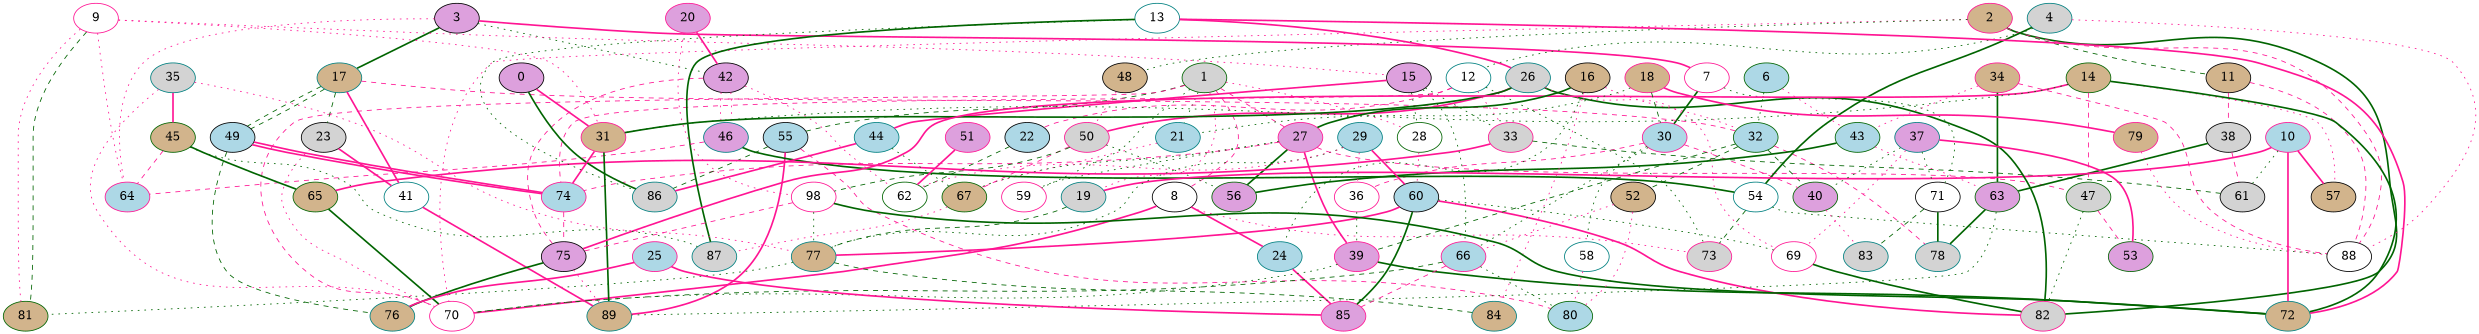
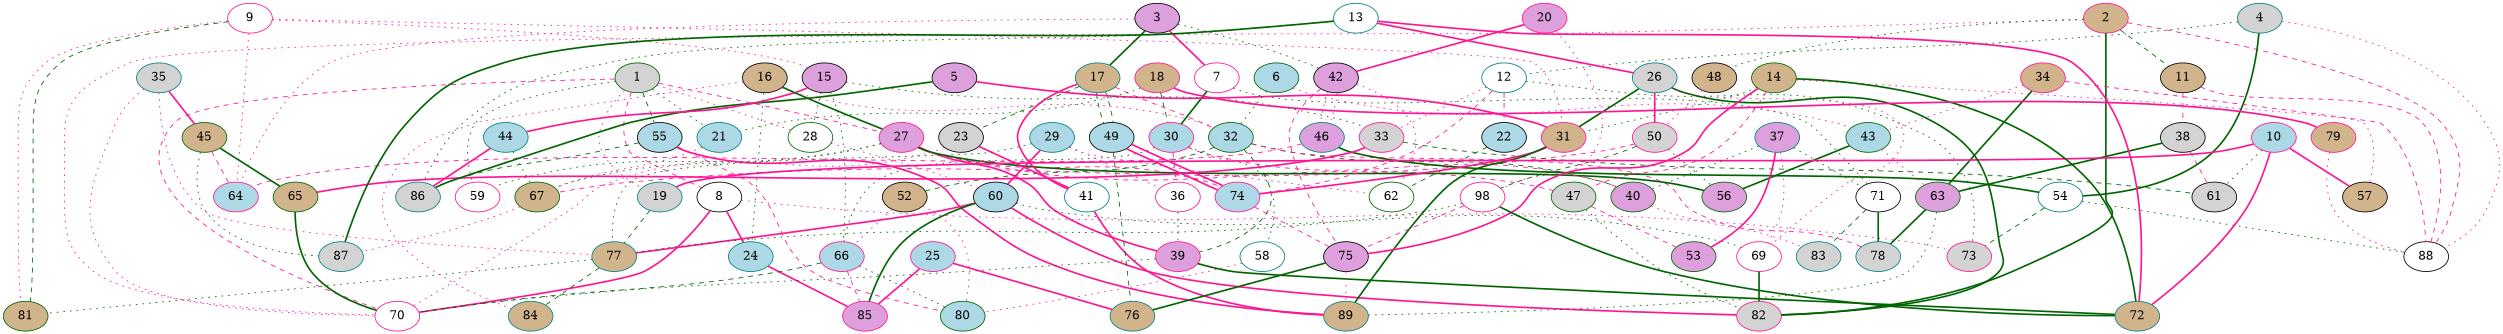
node "0": label "0" -> "5"
node "51": removed
